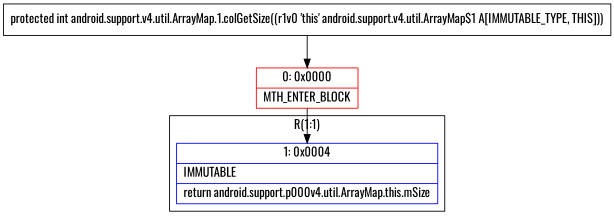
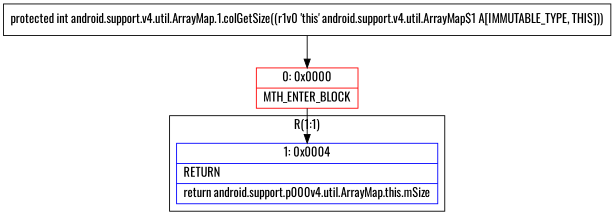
node "1: 0x0004": text "IMMUTABLE" -> "RETURN"
